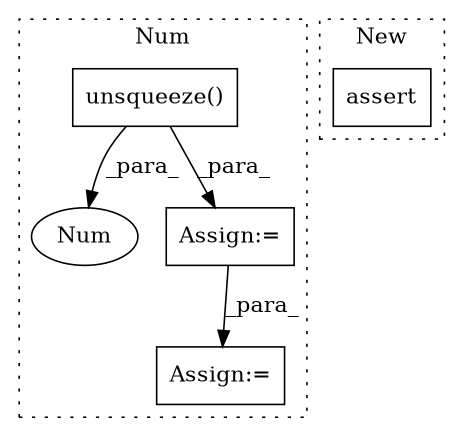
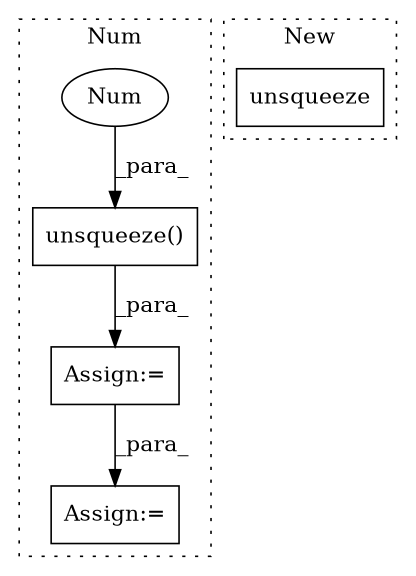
node "assert": label "assert" -> "unsqueeze"
edge "unsqueeze()" -> "Num": reversed
